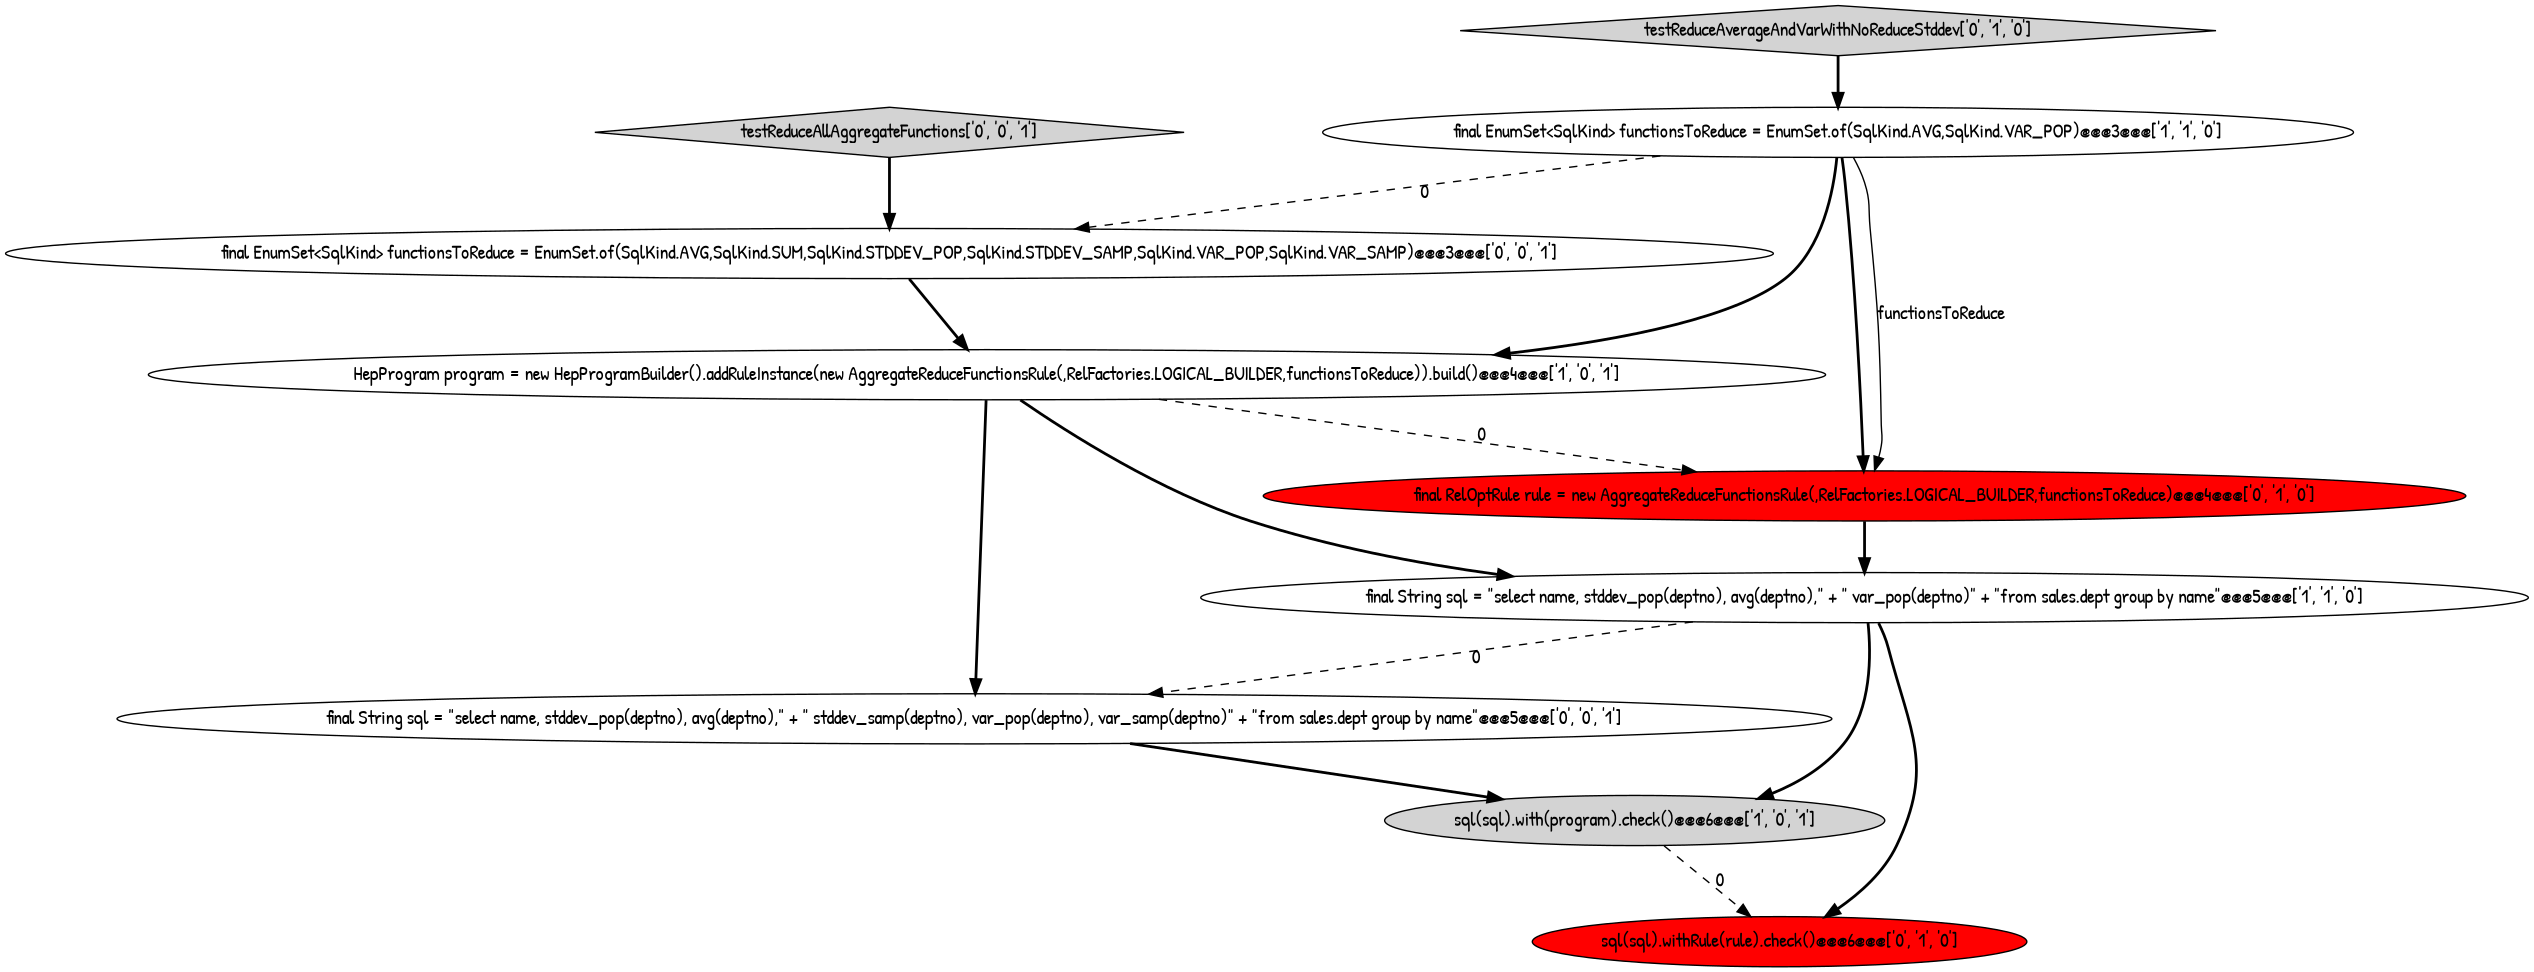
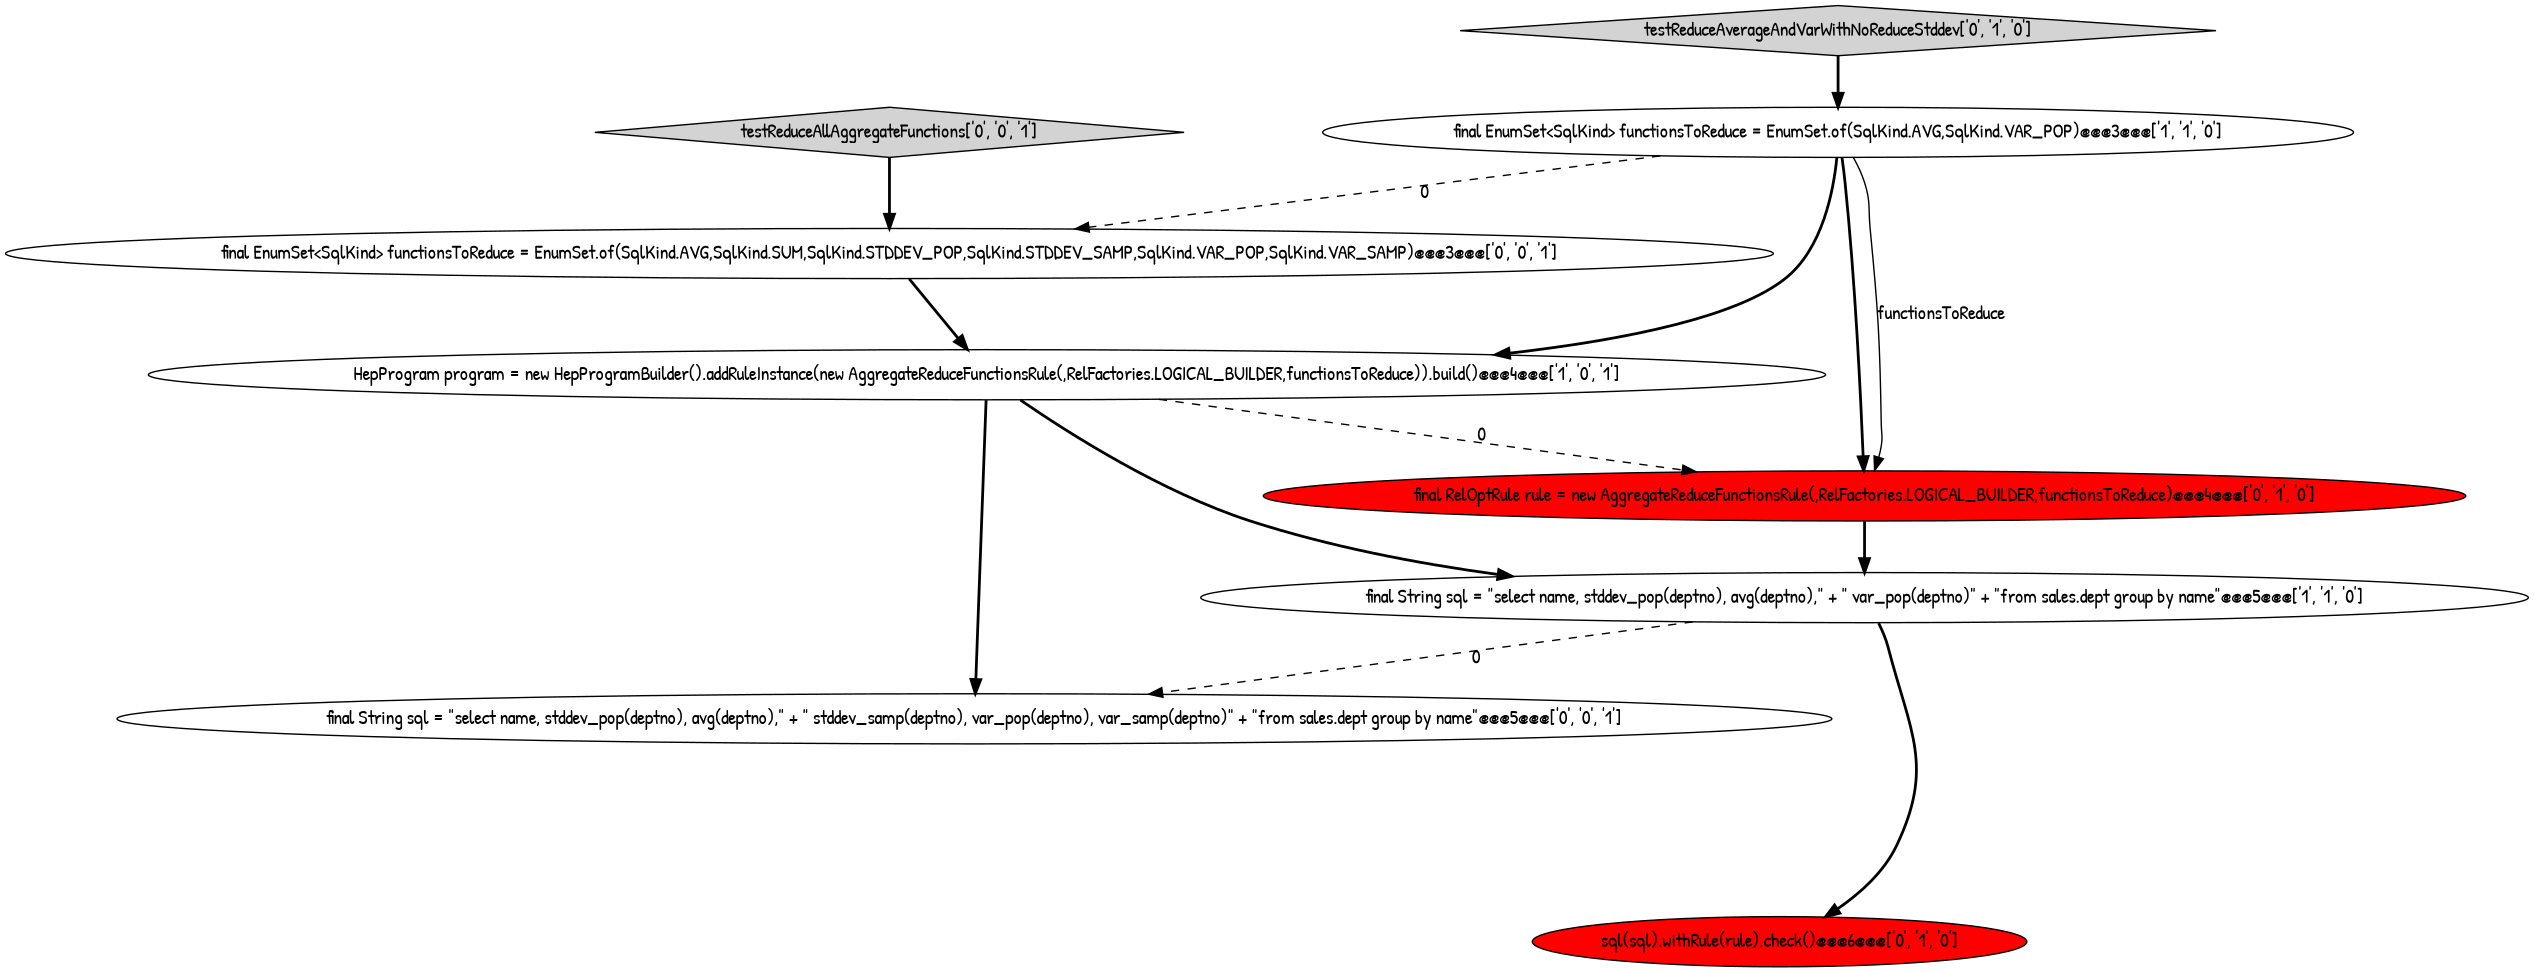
node "sql(sql).with(program).check()@@@6@@@['1', '0', '1']": removed
